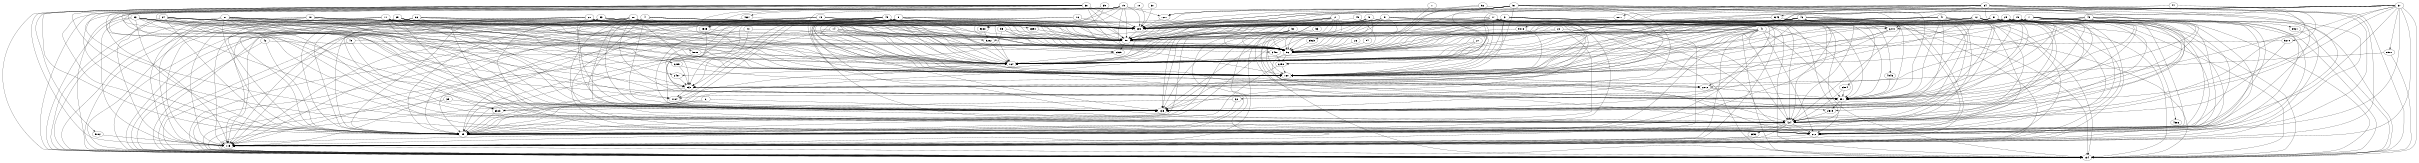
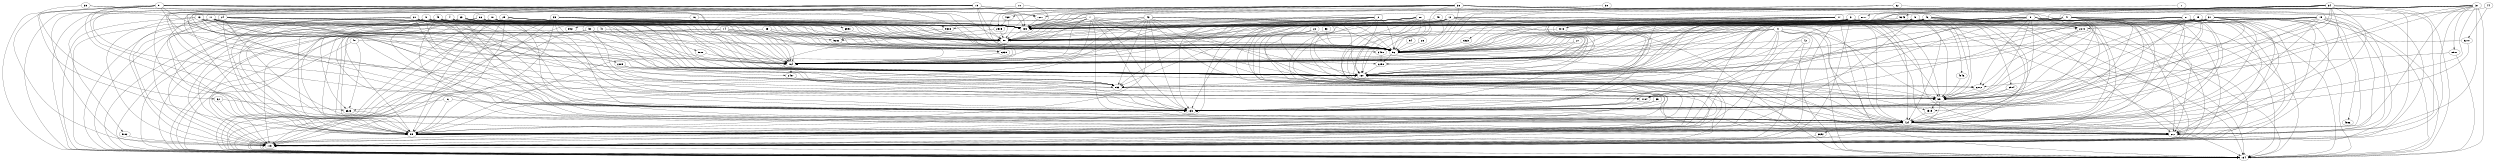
edge "9" -> "115": added
edge "41" -> "612": removed
